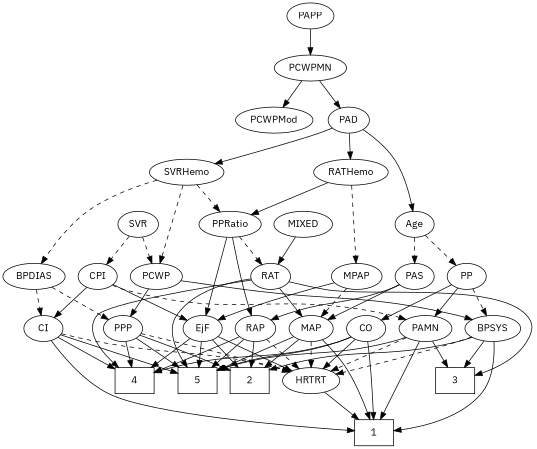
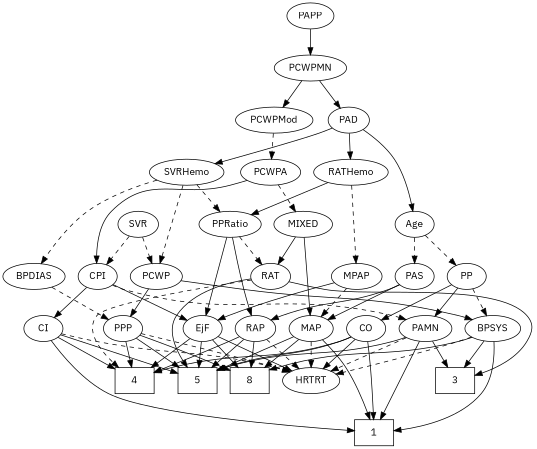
node "PCWPA": added
edge "BPDIAS" -> "CI": removed
edge "RAT" -> "MAP": now "MIXED" -> "MAP"
edge "RAT" -> "4": style solid -> dashed
node "2": label "2" -> "8"
edge "HRTRT" -> "1": removed
